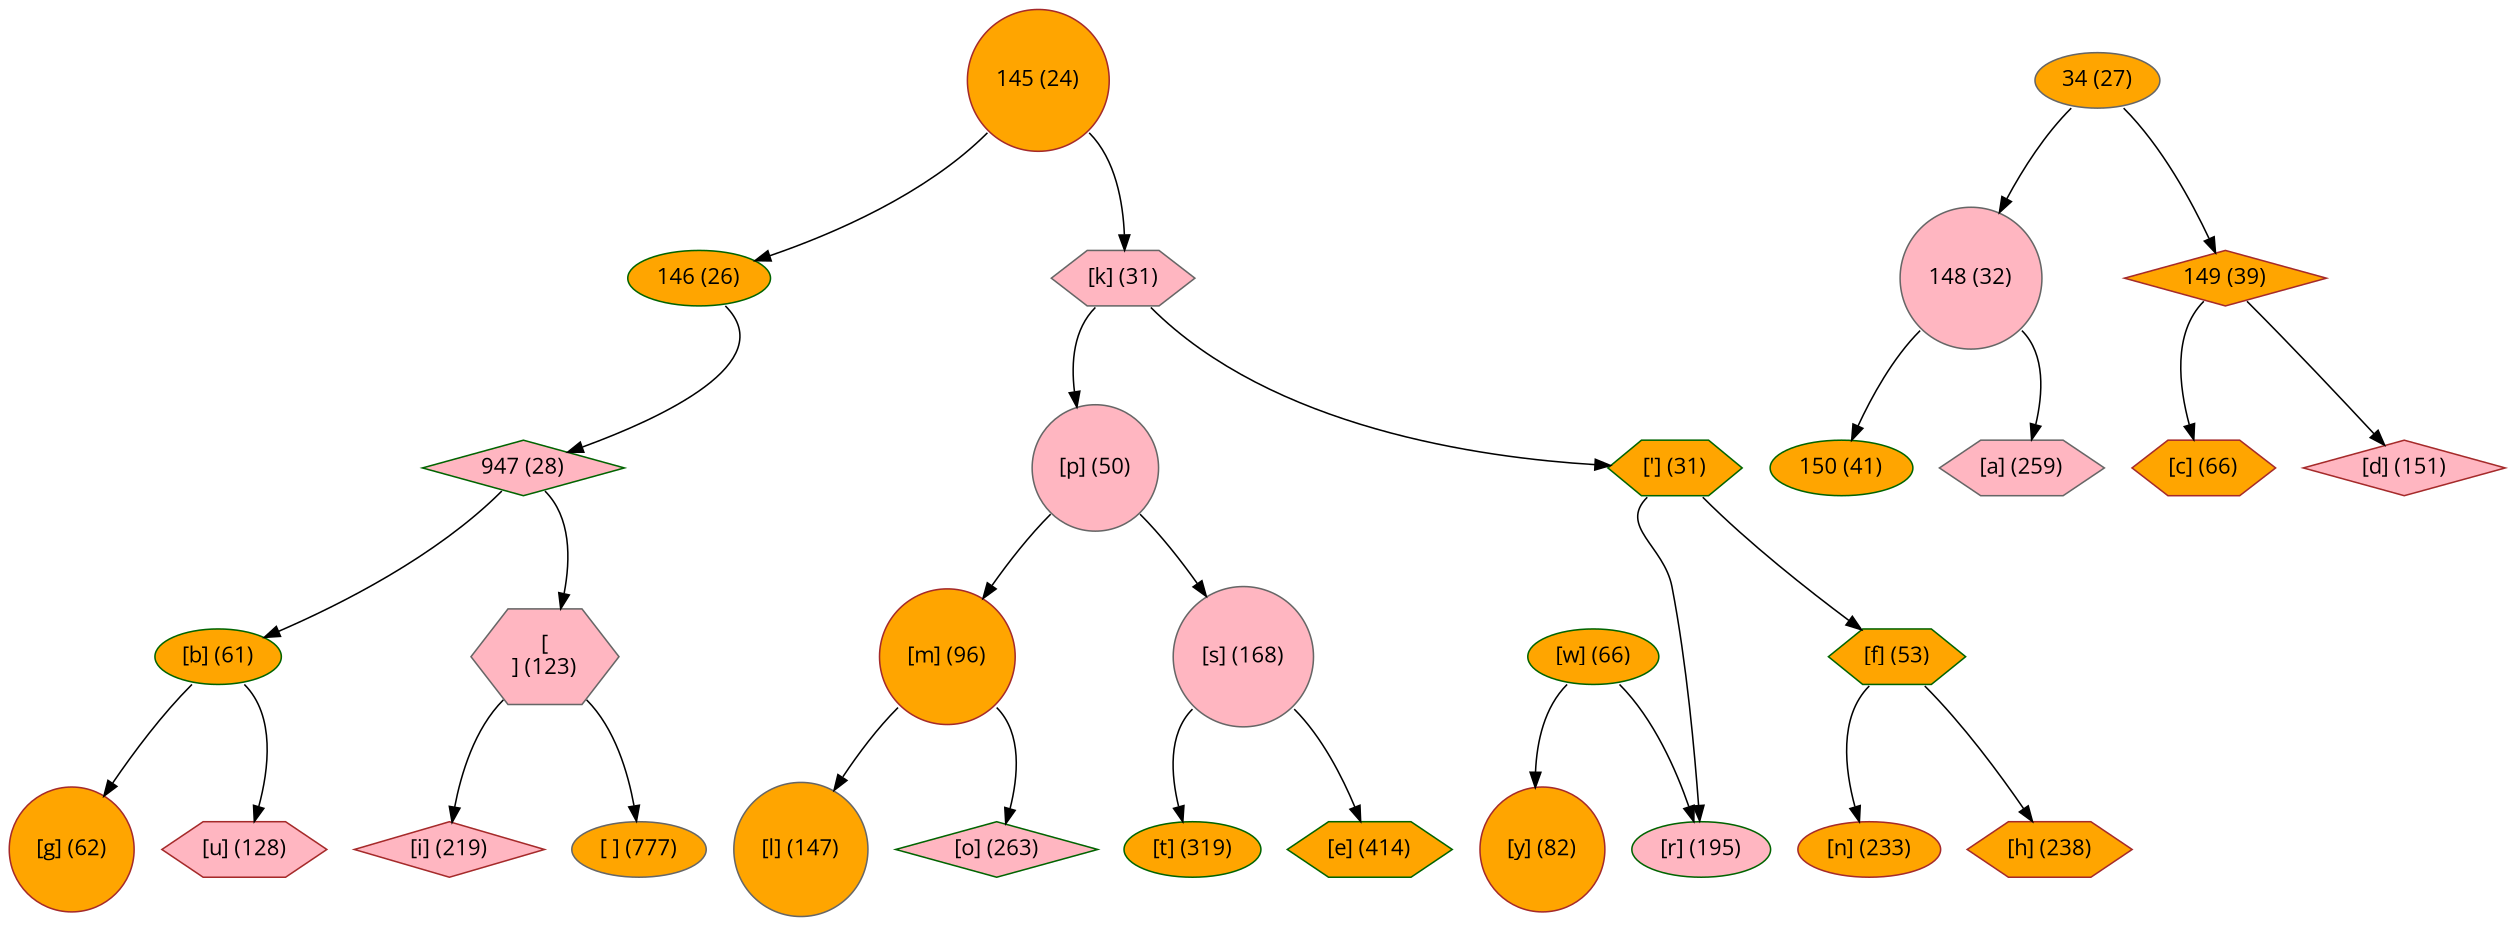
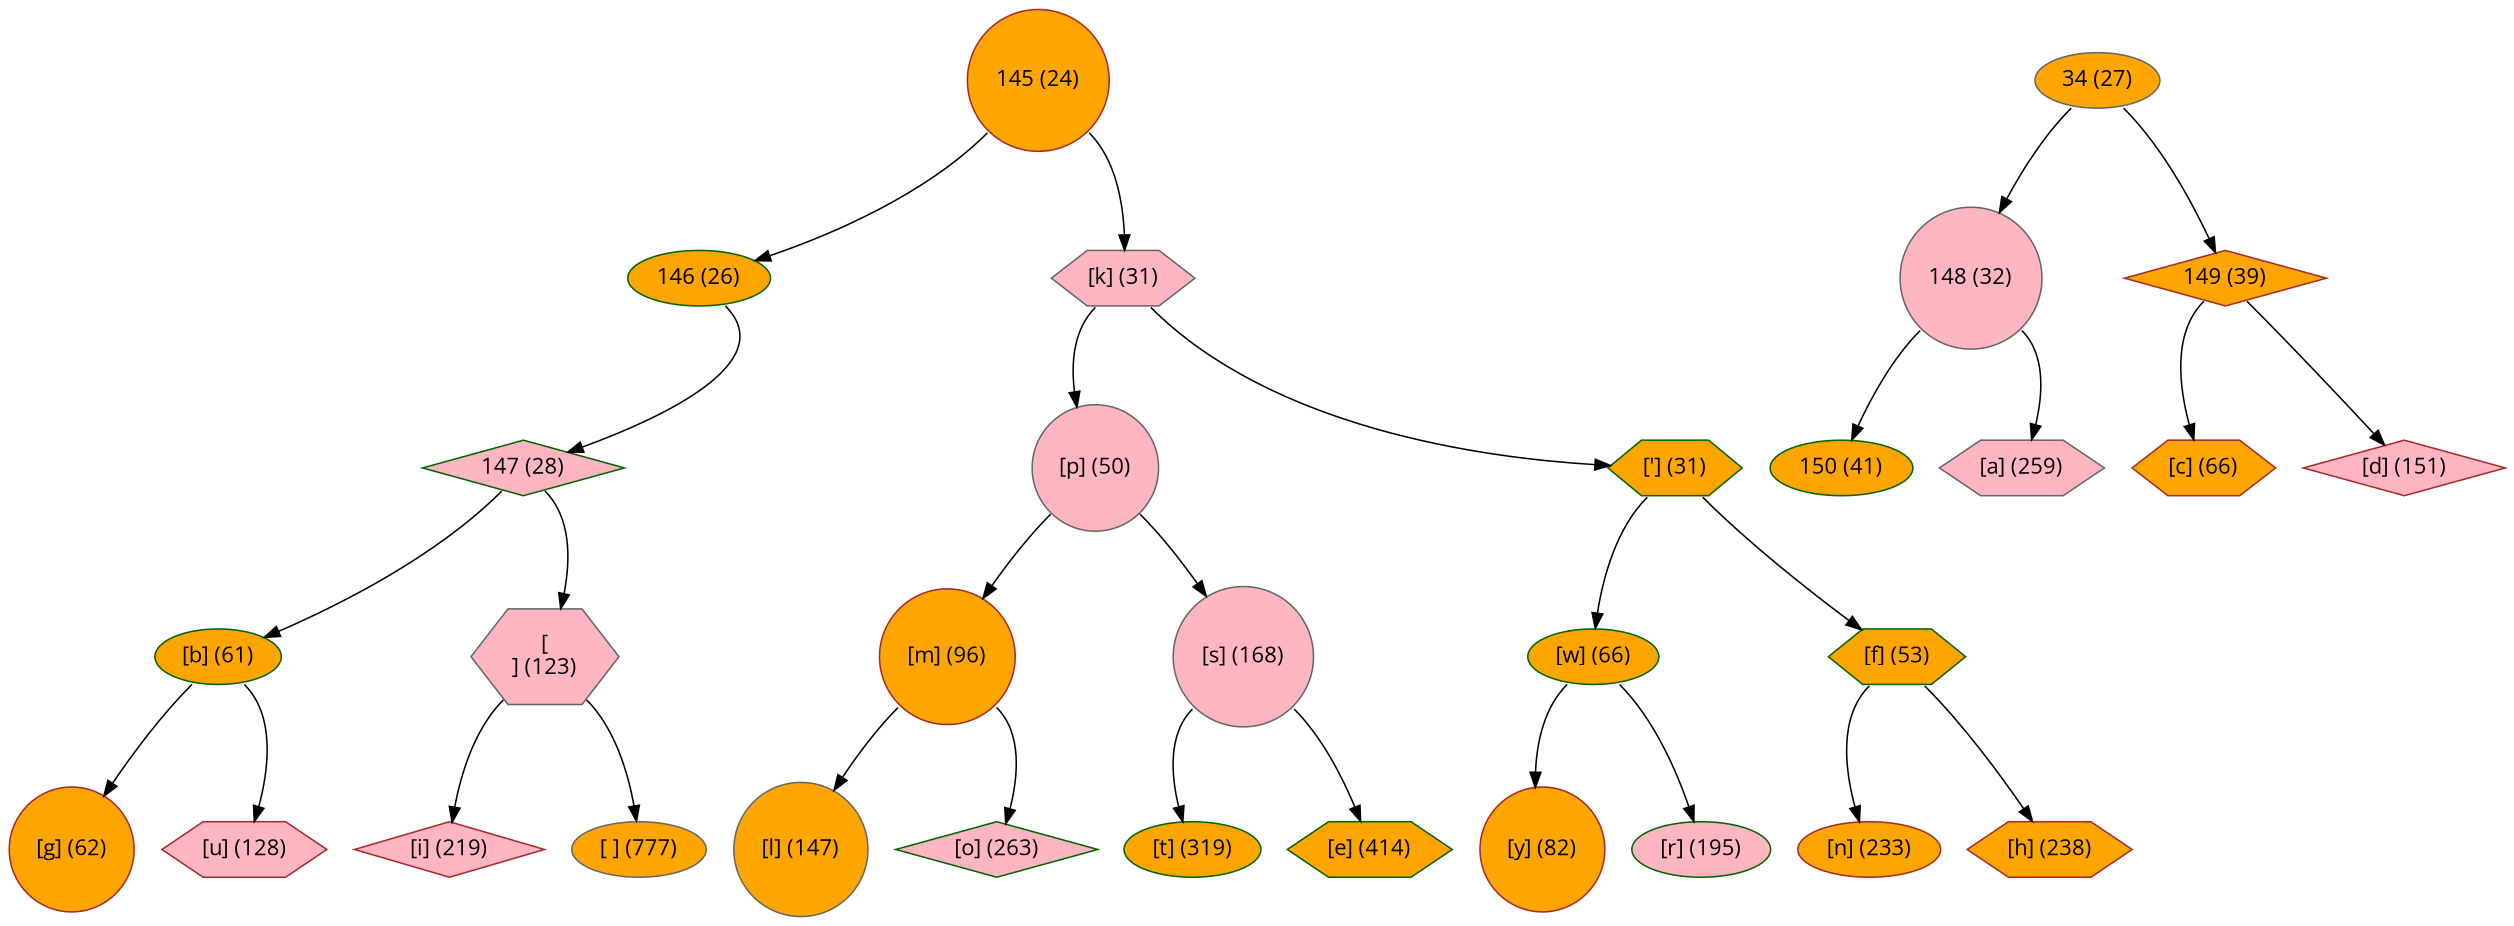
node "947 (28)": label "947 (28)" -> "147 (28)"
edge "['] (31)" -> "[r] (195)": now "['] (31)" -> "[w] (66)"
